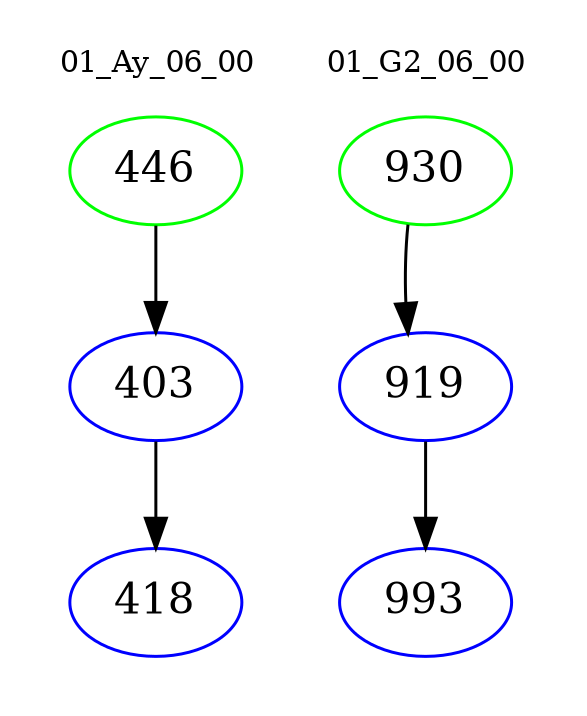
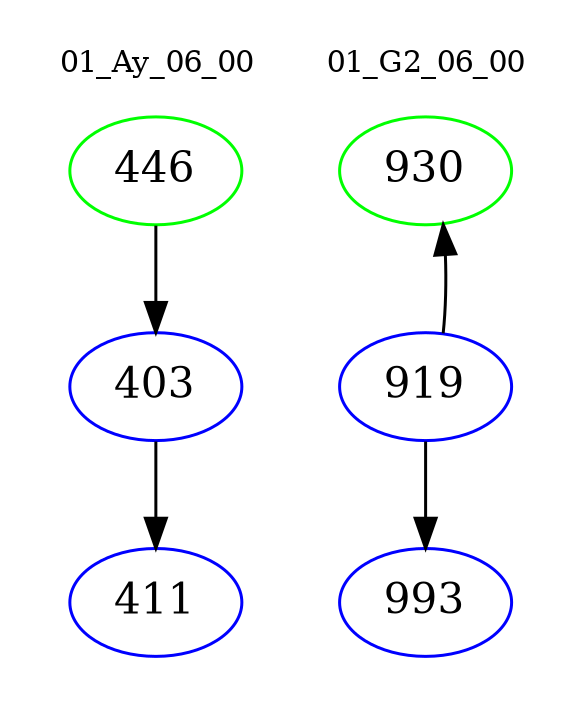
edge "930" -> "919": reversed
node "418": label "418" -> "411"
